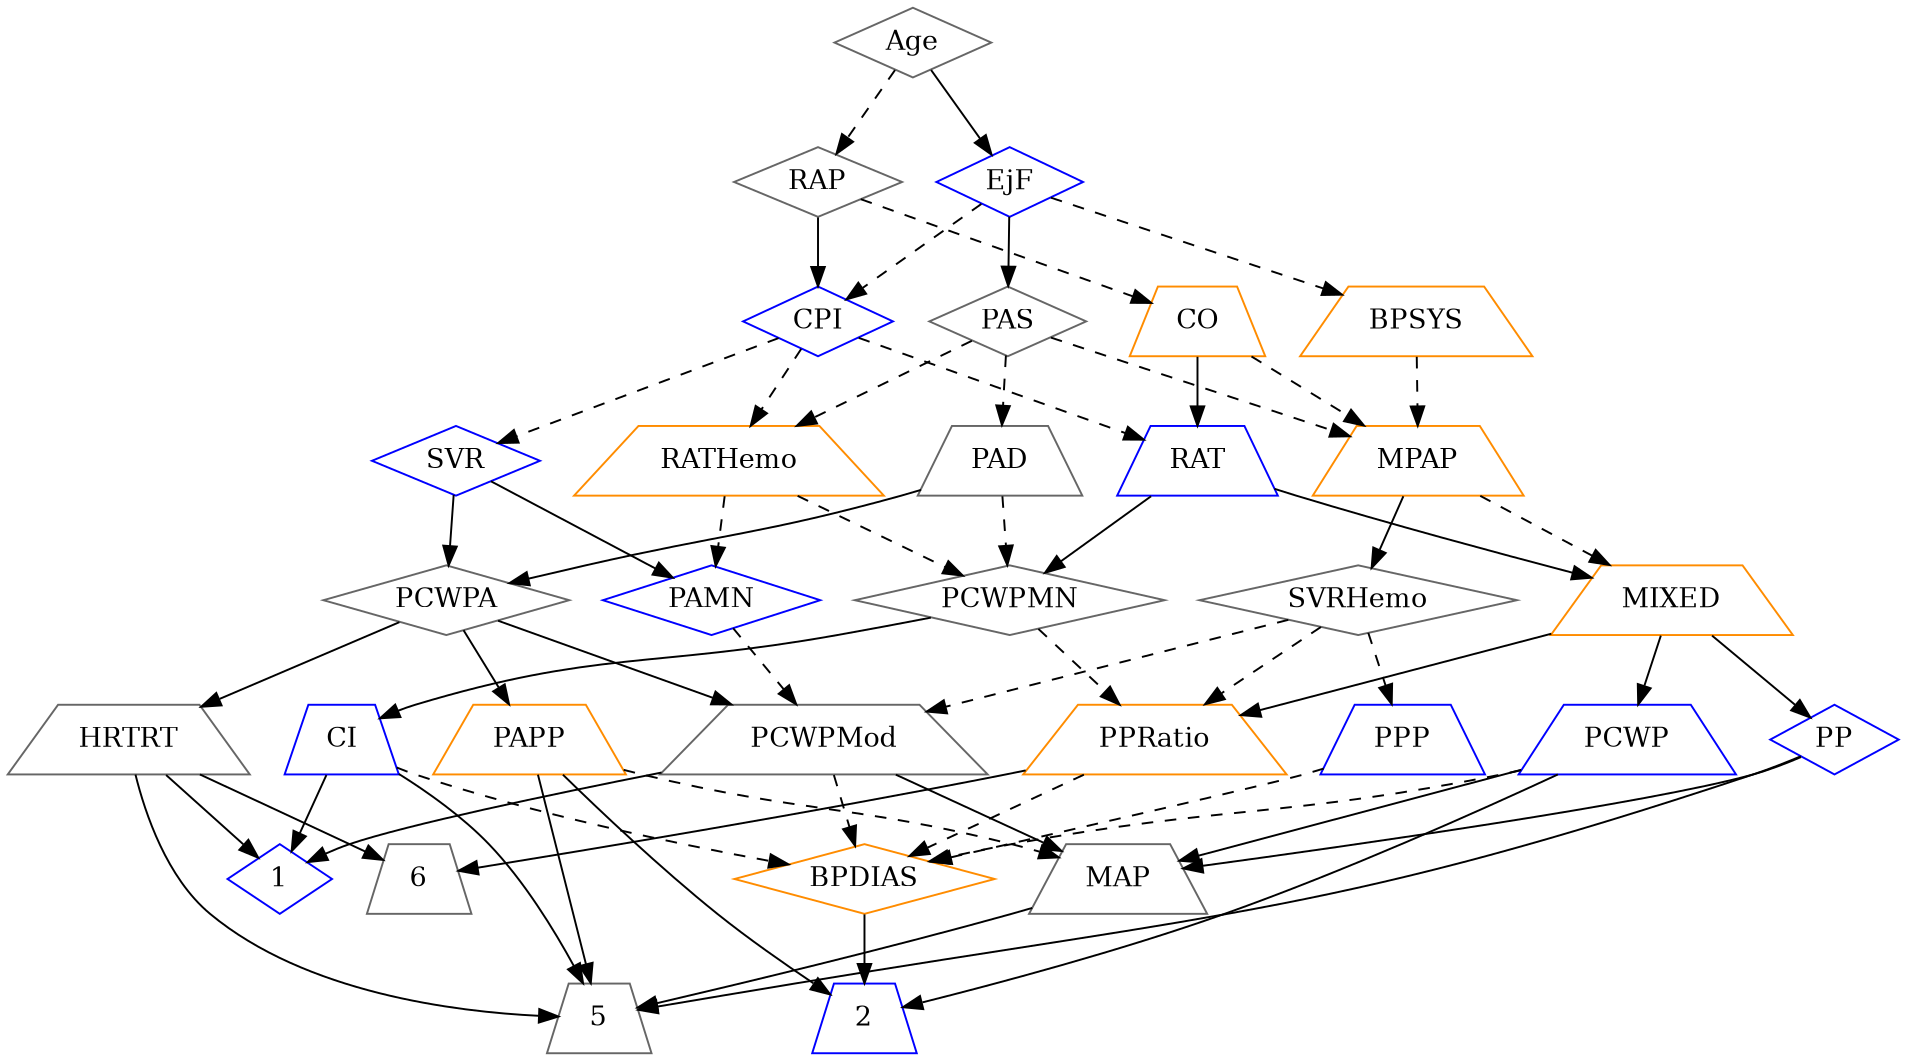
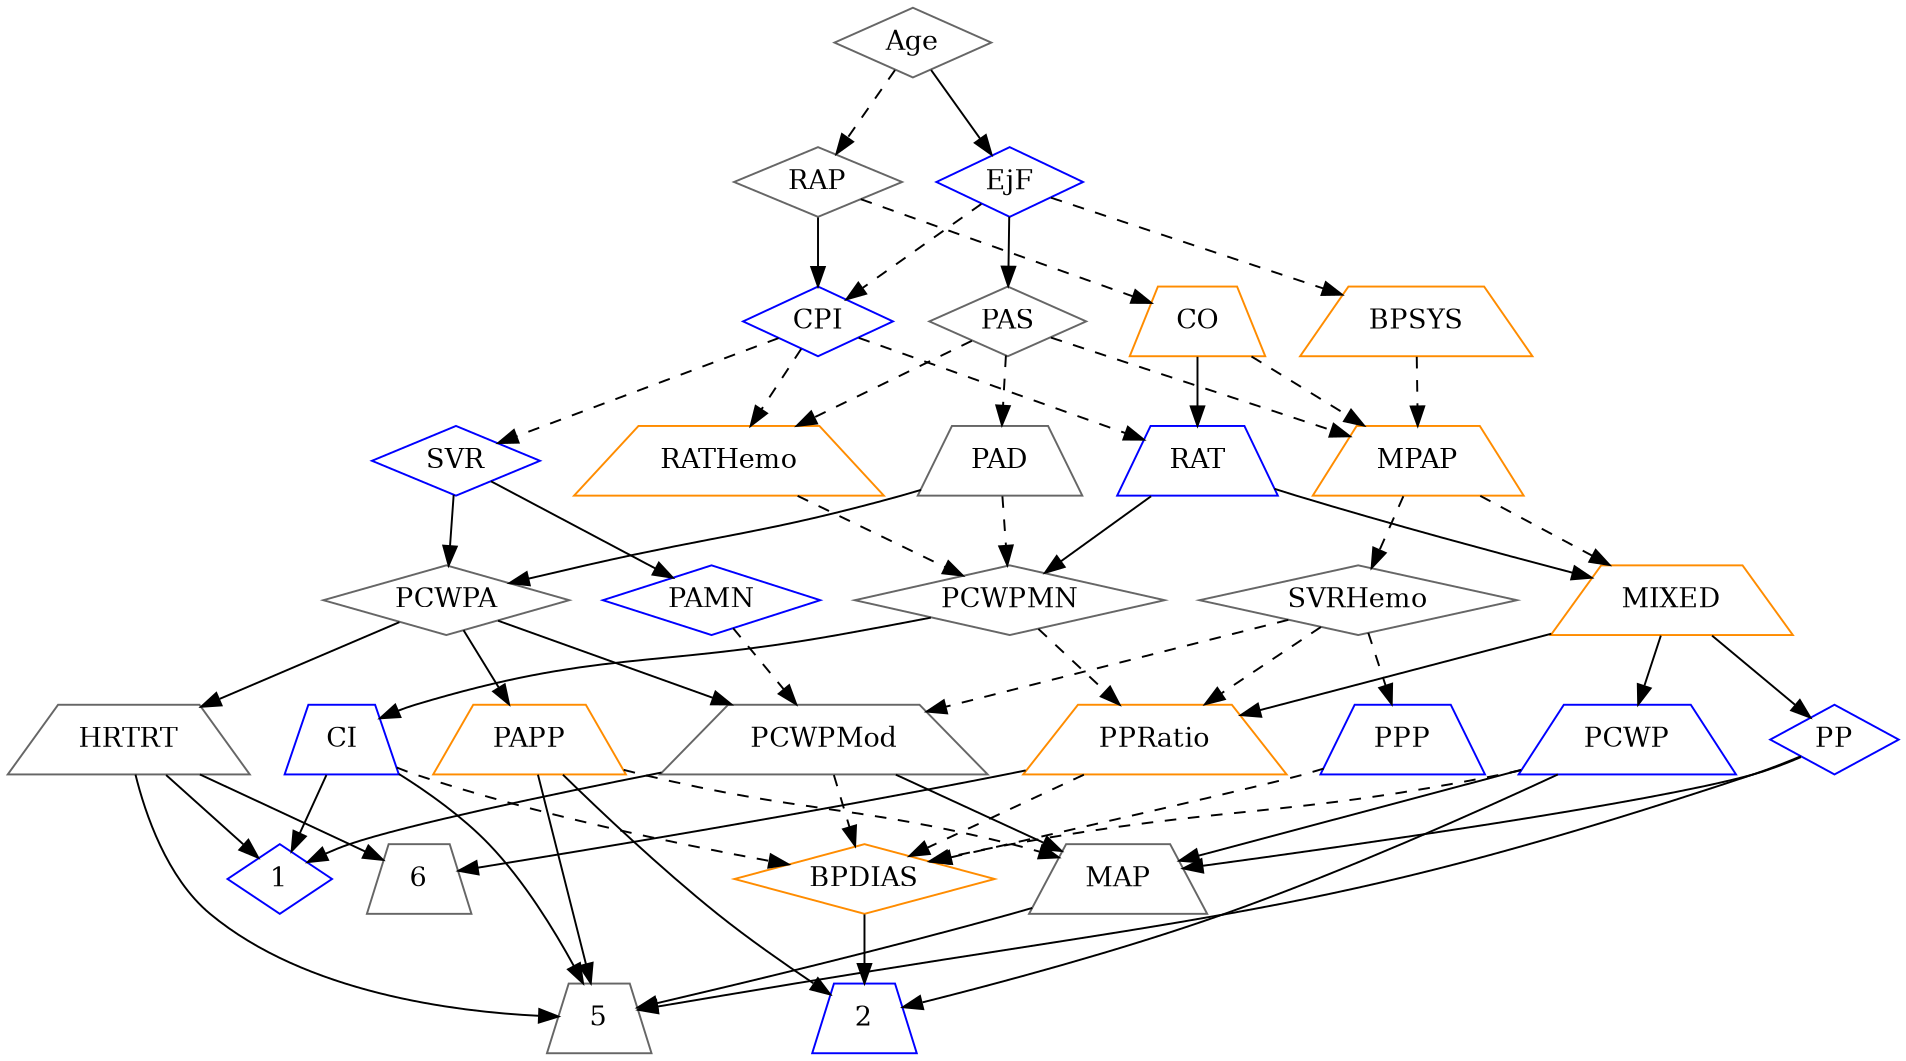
edge "MPAP" -> "SVRHemo": style solid -> dashed
edge "RATHemo" -> "PAMN": removed
